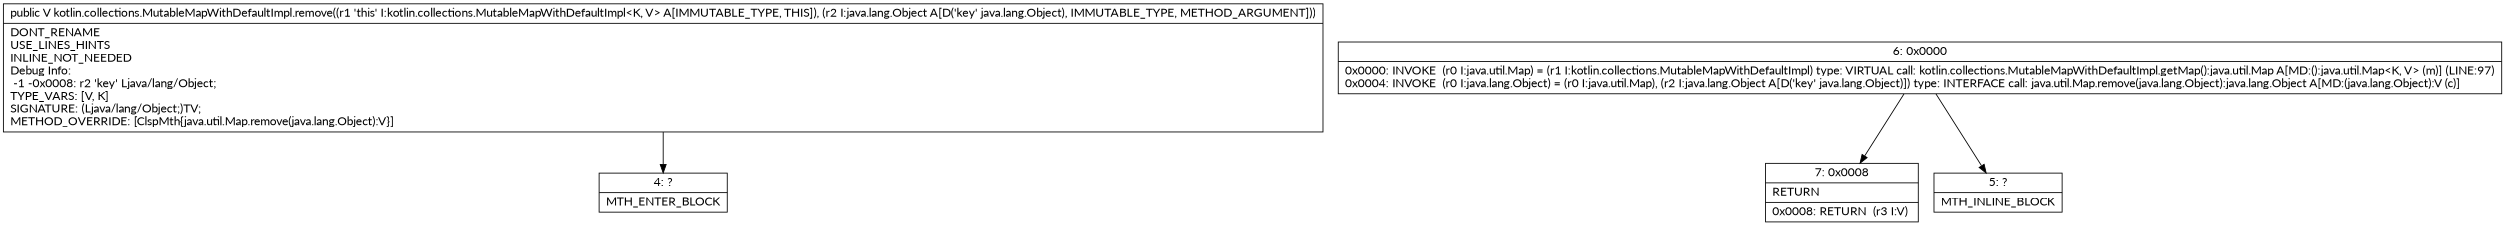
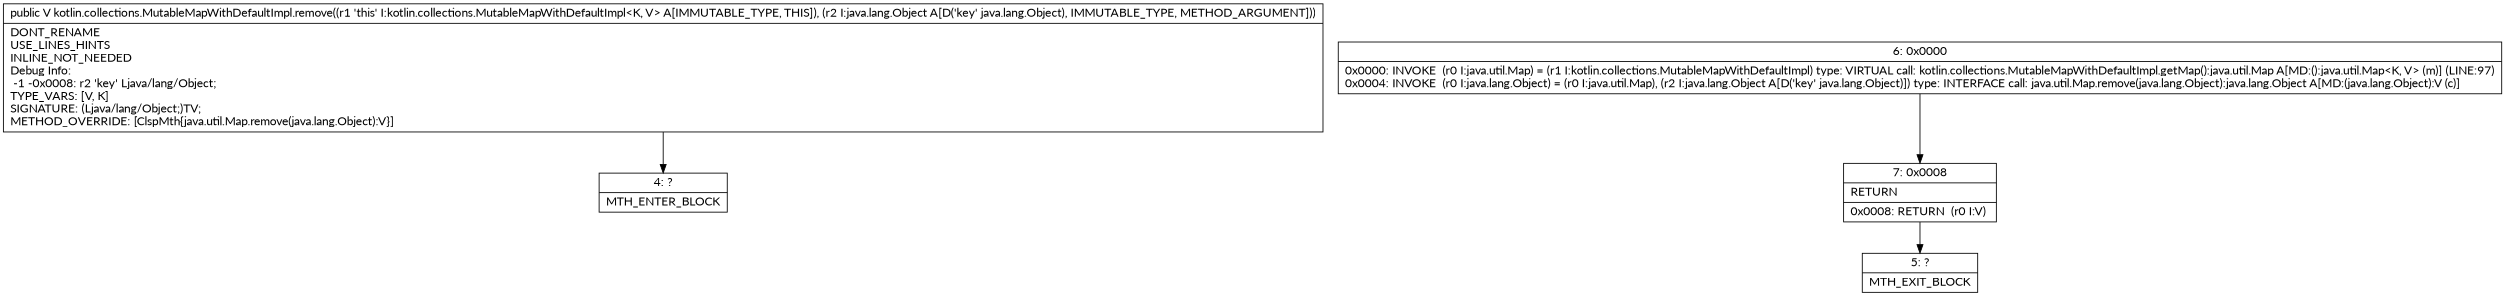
edge "6: 0x0000" -> "5: ?": now "7: 0x0008" -> "5: ?"
node "5: ?": text "MTH_INLINE_BLOCK" -> "MTH_EXIT_BLOCK"
node "7: 0x0008": text "0x0008: RETURN  (r3 I:V)" -> "0x0008: RETURN  (r0 I:V)"
